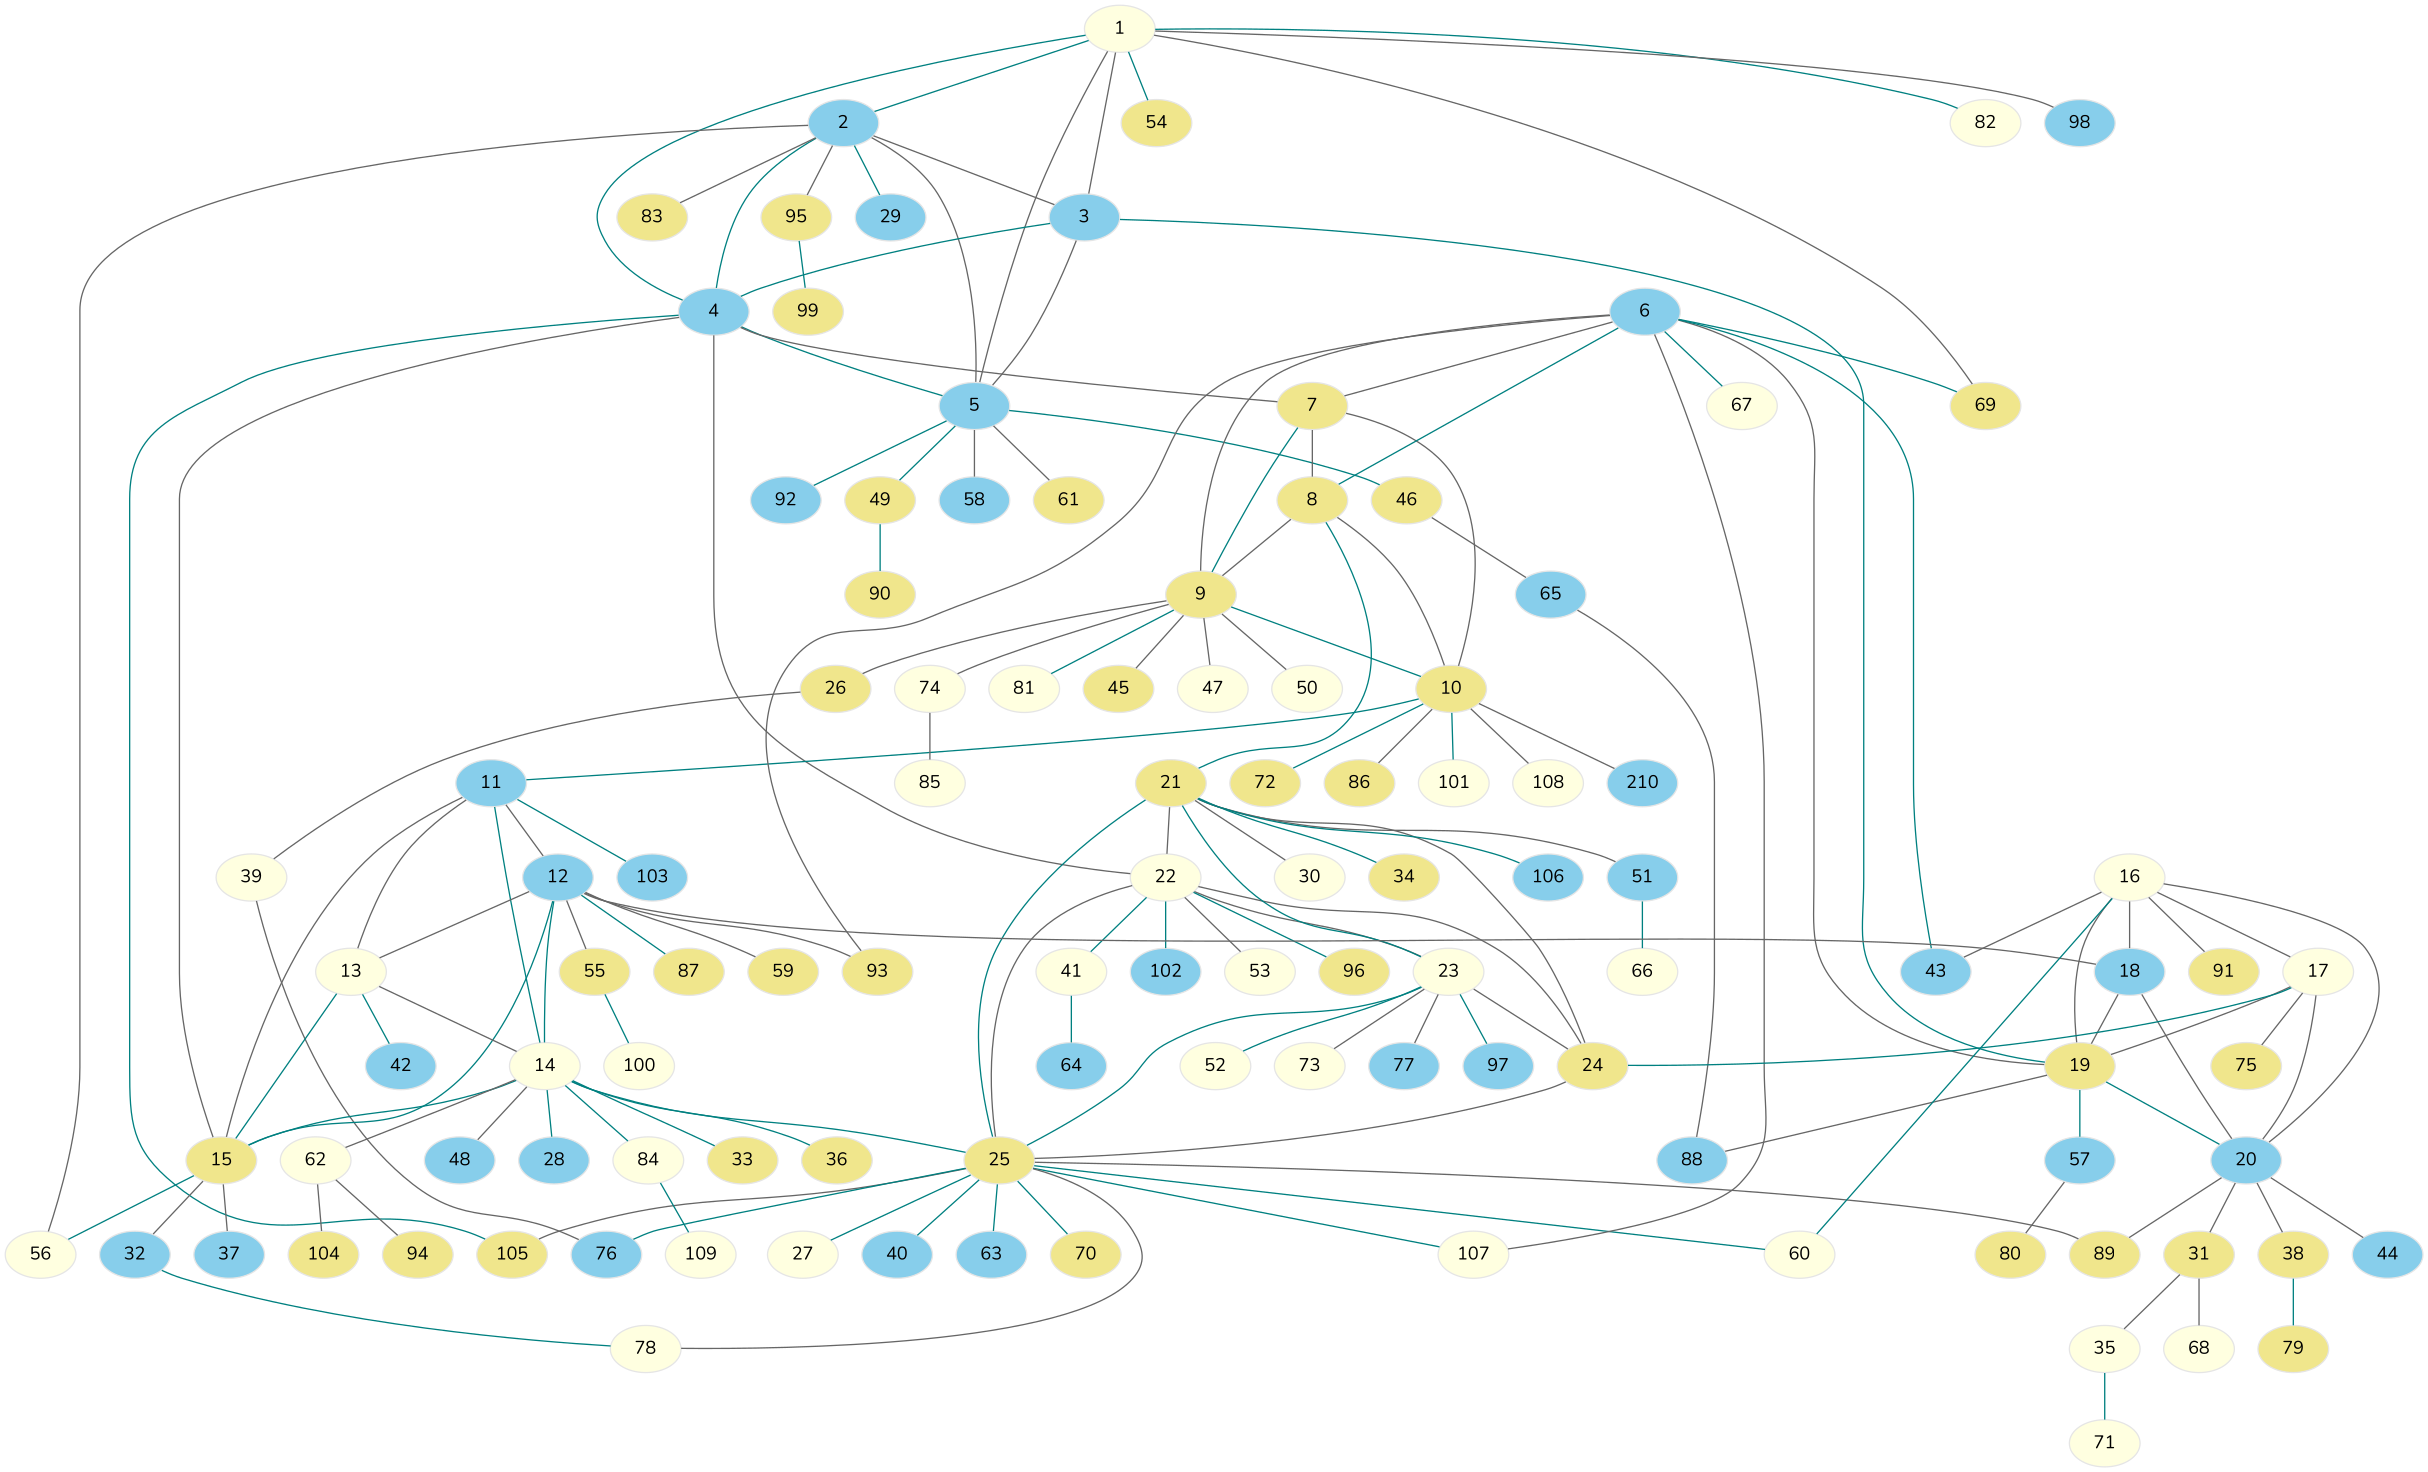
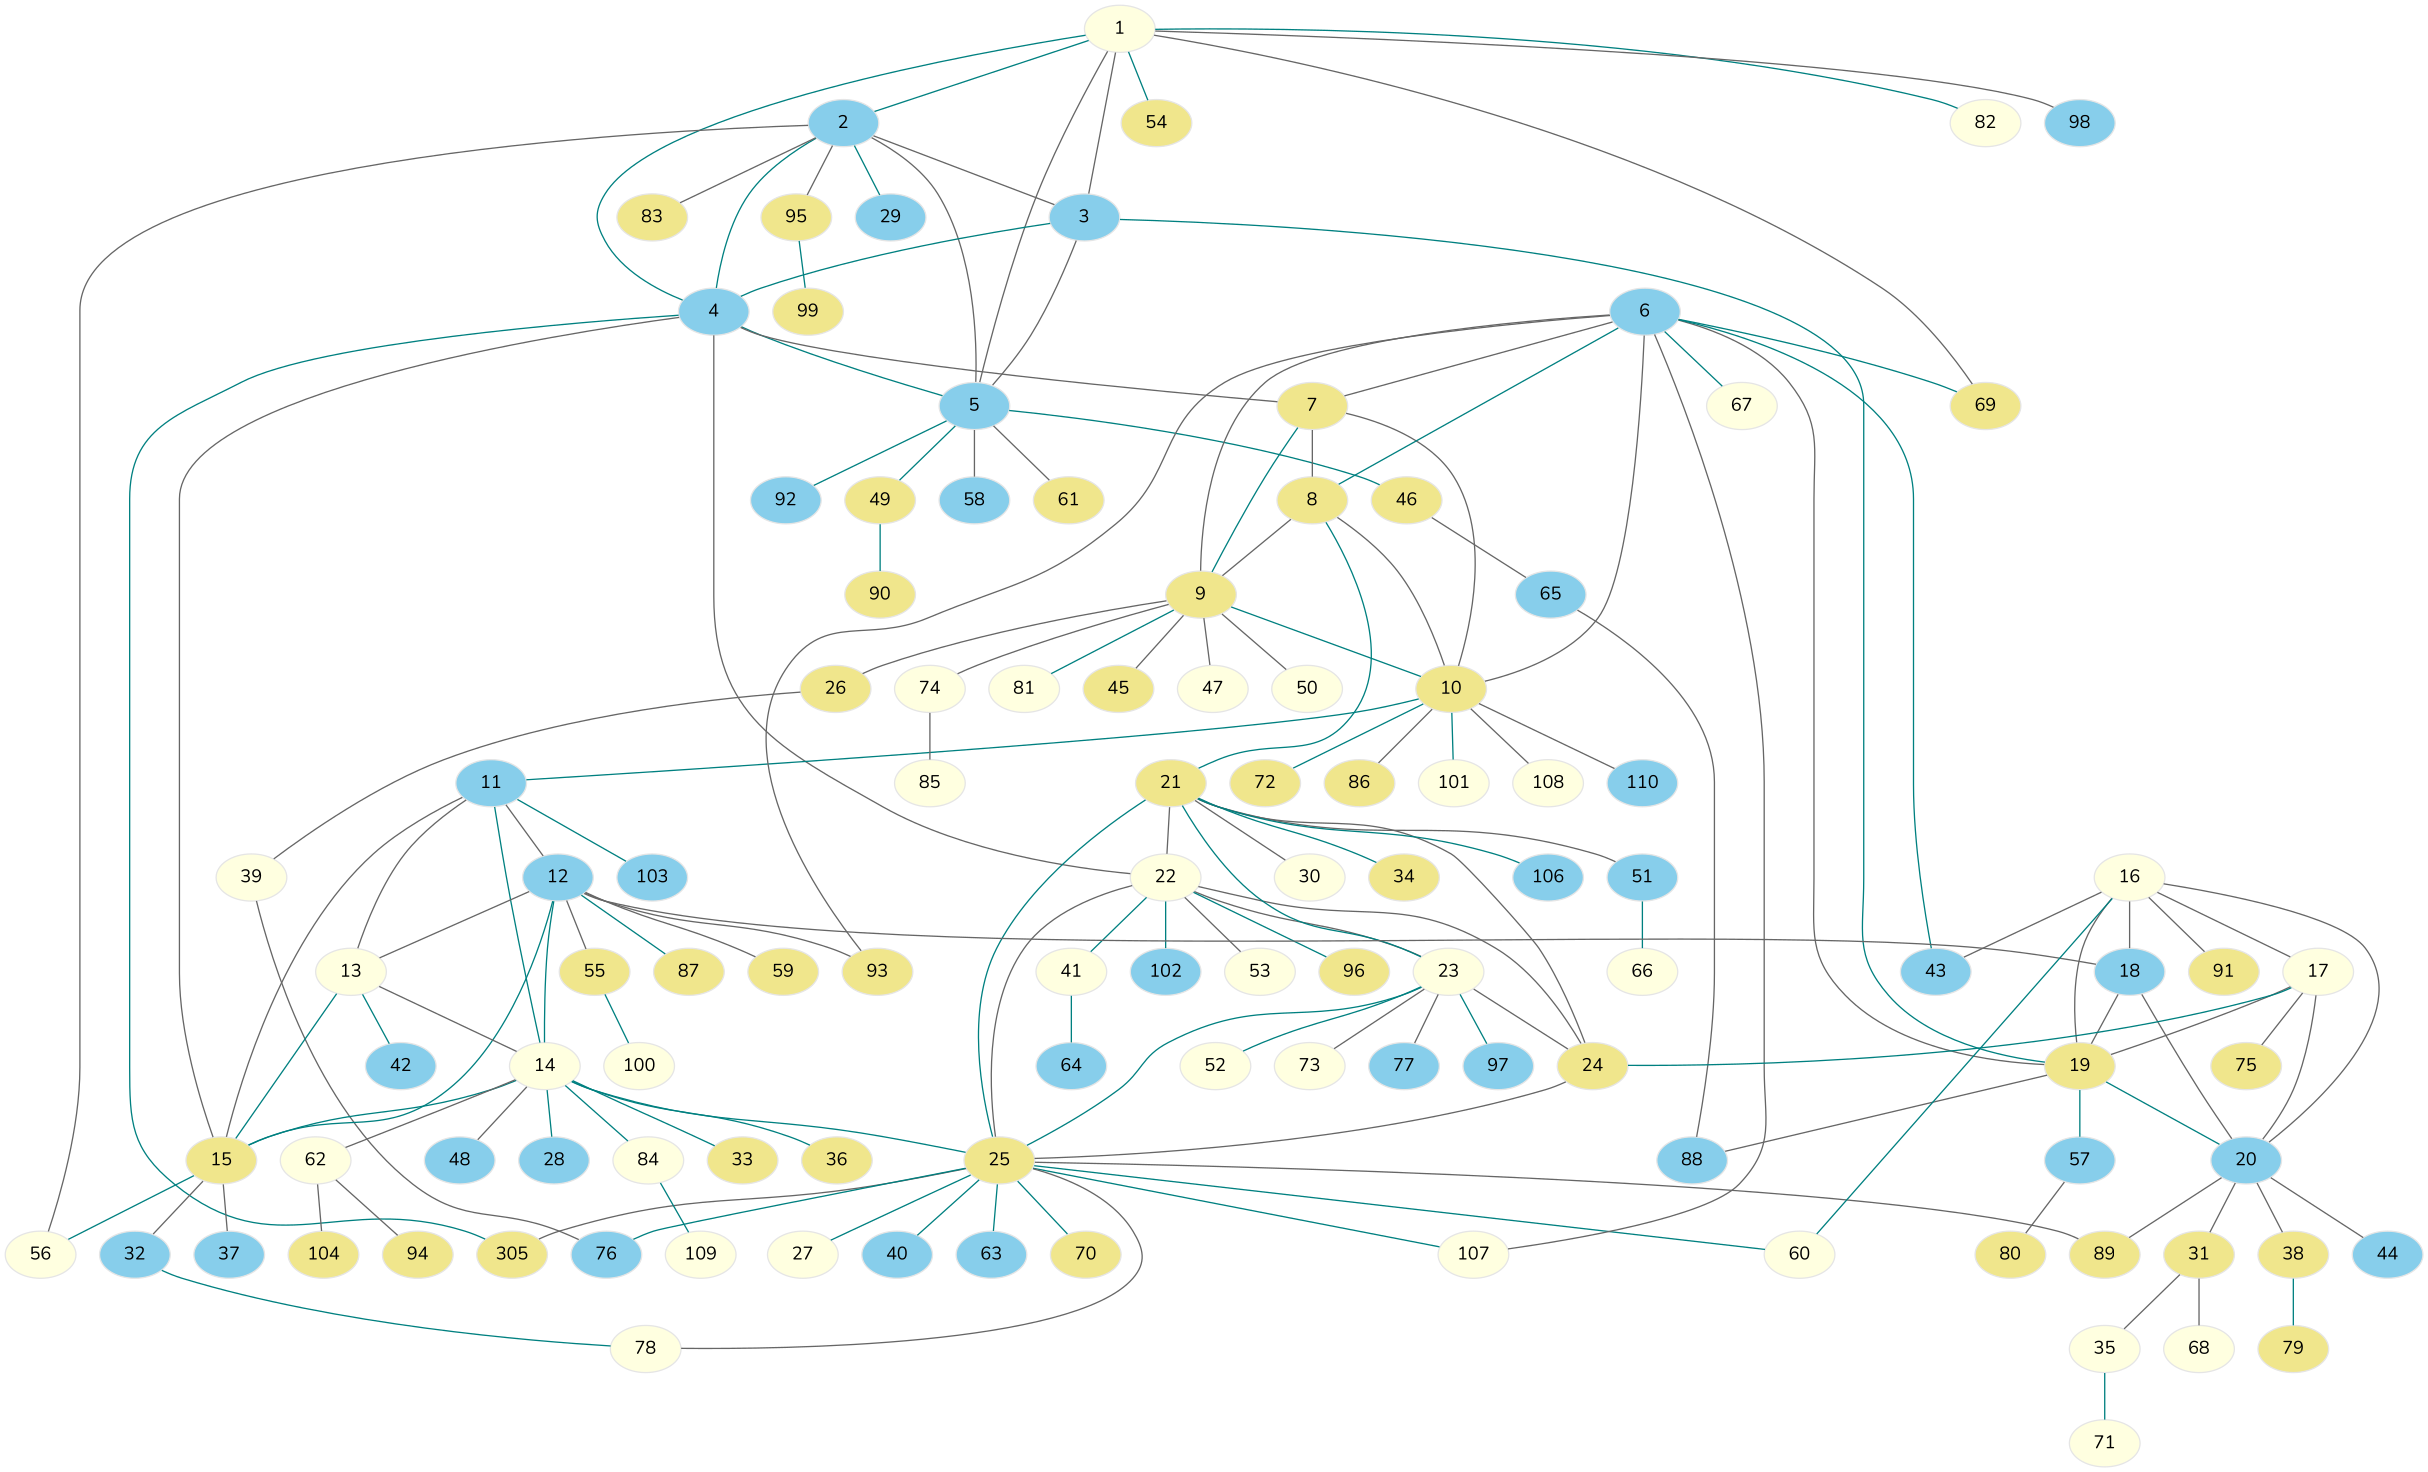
edge "6" -- "10": added
node "210": label "210" -> "110"
node "105": label "105" -> "305"
